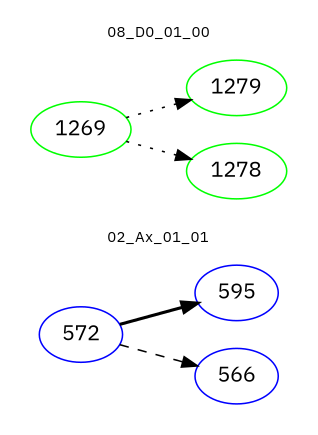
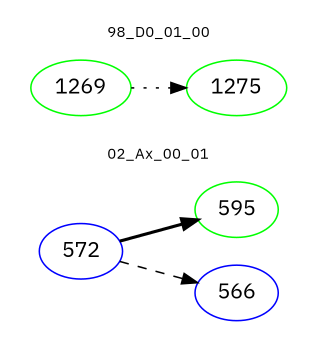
cluster "08_D0_01_00": label "08_D0_01_00" -> "98_D0_01_00"
node "1279": removed
node "1278": label "1278" -> "1275"
cluster "02_Ax_01_01": label "02_Ax_01_01" -> "02_Ax_00_01"
node "595": color blue -> green
